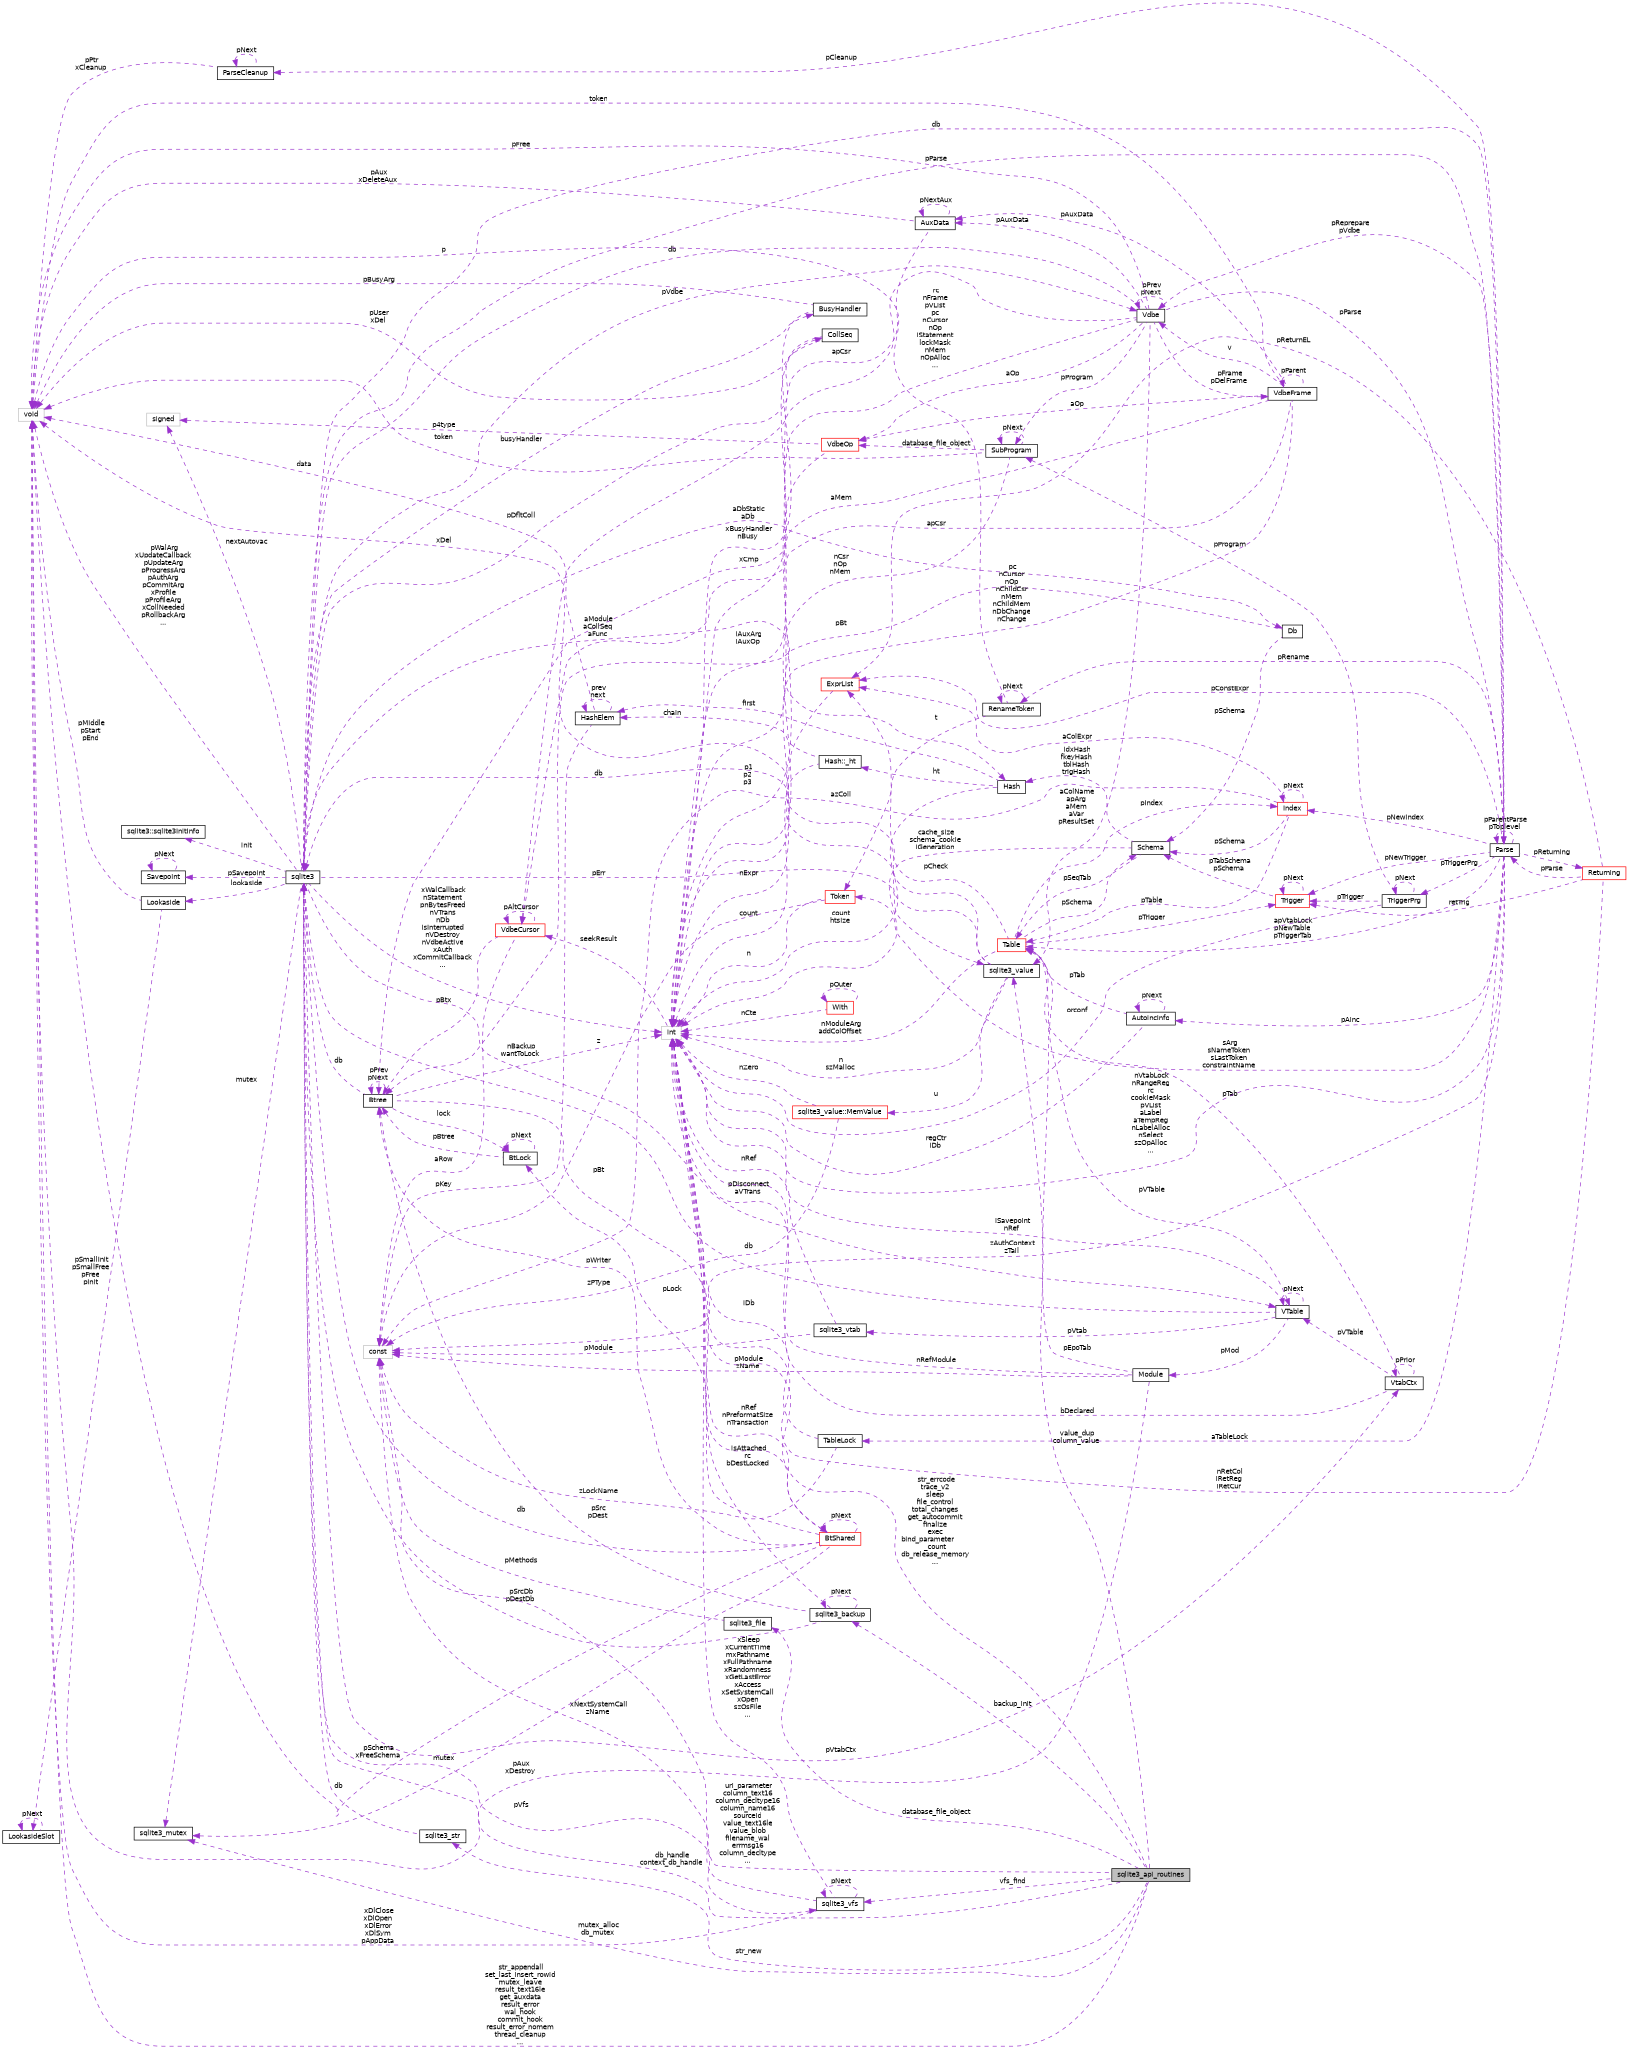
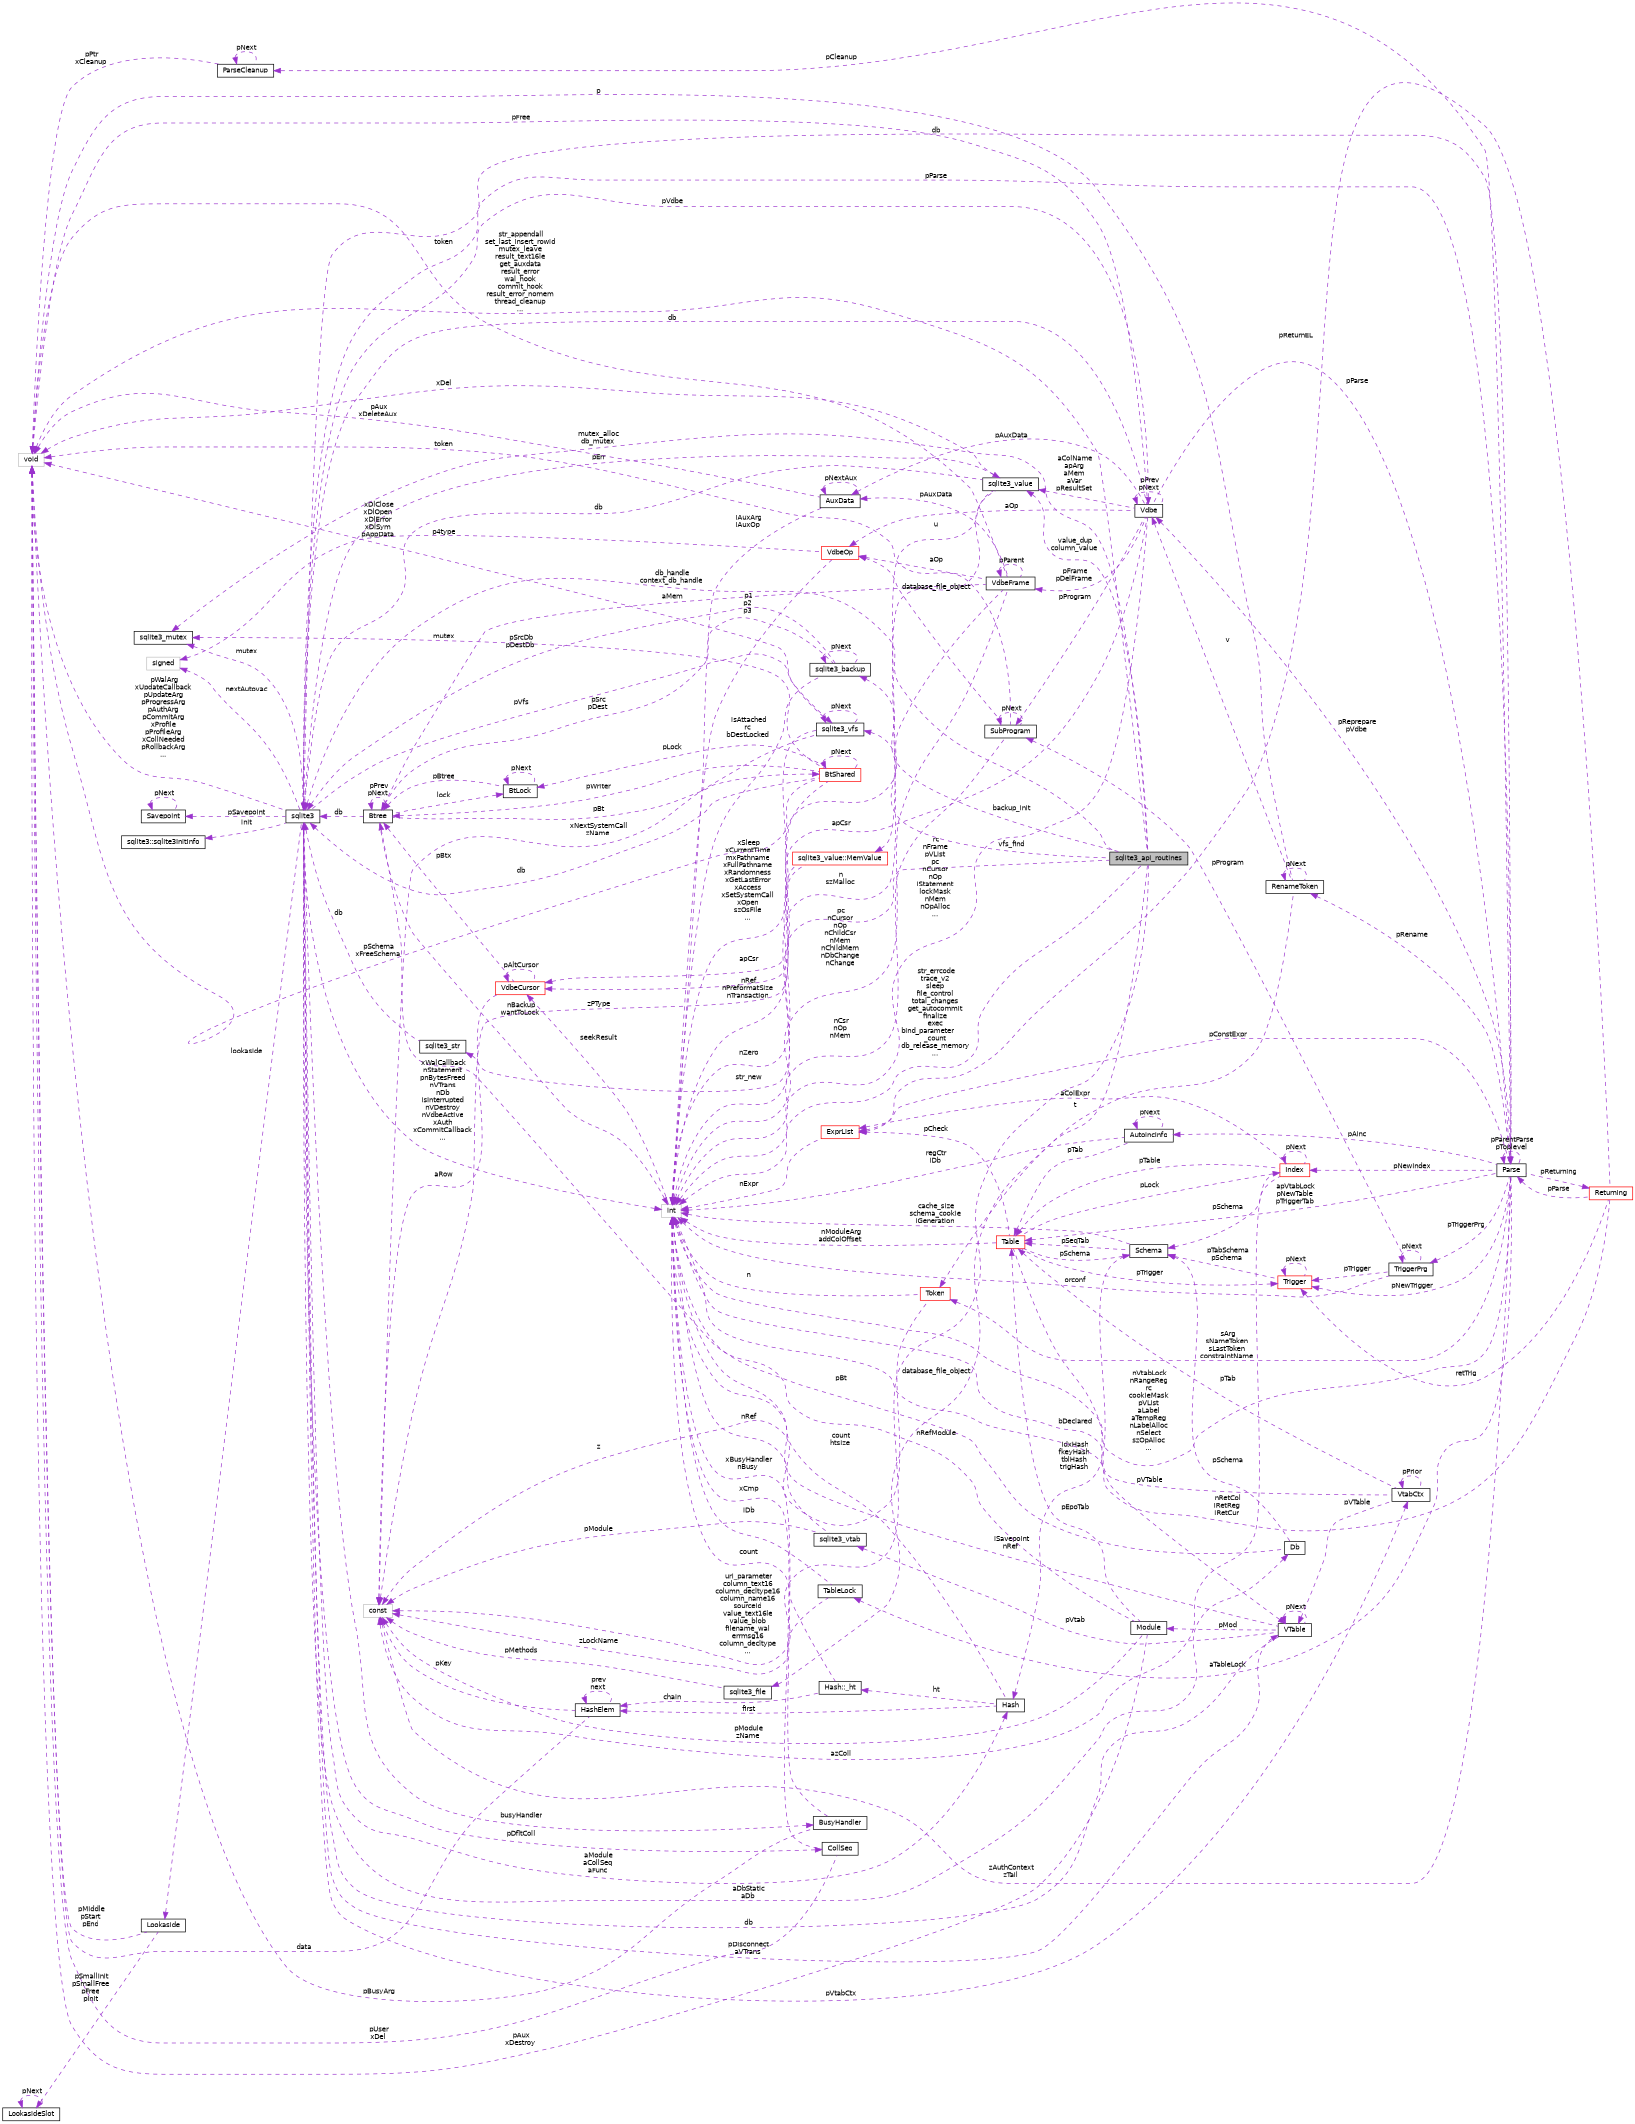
edge "VdbeFrame" -> "Vdbe": now "RenameToken" -> "Vdbe"
edge "Table" -> "Index": label " pIndex" -> " pLock"
node "With": removed
